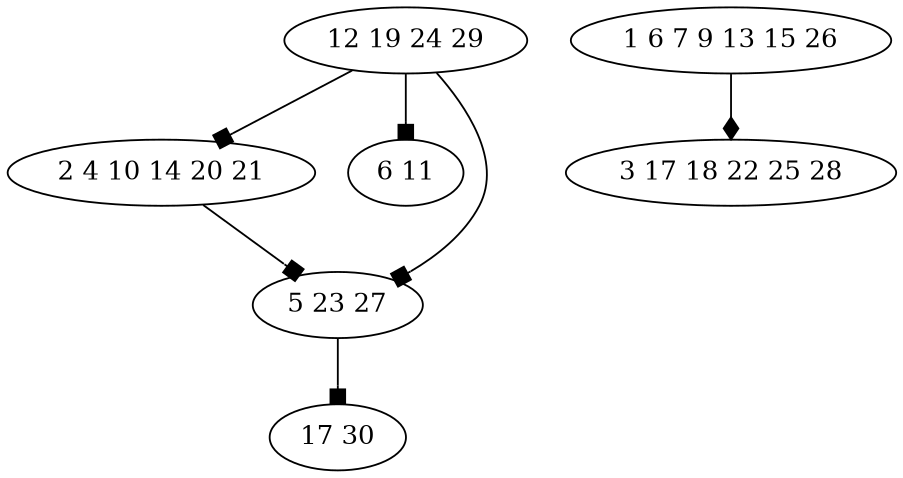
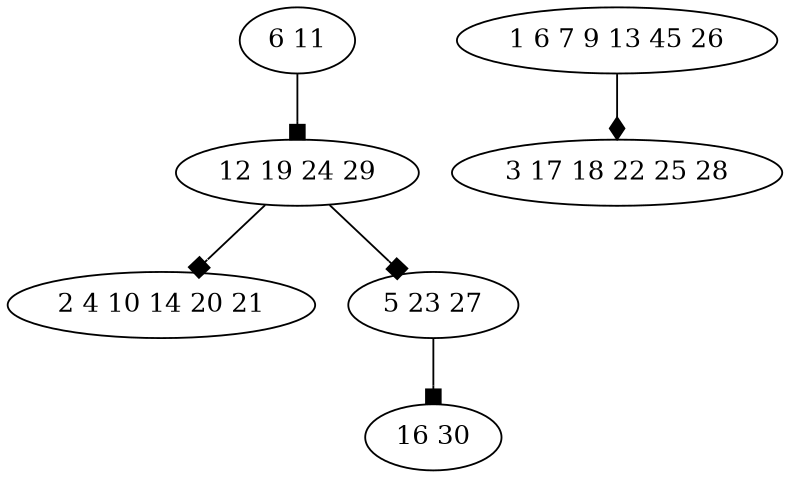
node "1 6 7 9 13 15 26": label "1 6 7 9 13 15 26" -> "1 6 7 9 13 45 26"
edge "12 19 24 29" -> "6 11": reversed
edge "2 4 10 14 20 21" -> "5 23 27": removed
node "17 30": label "17 30" -> "16 30"
